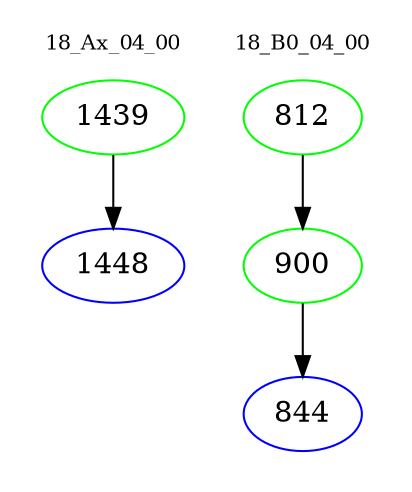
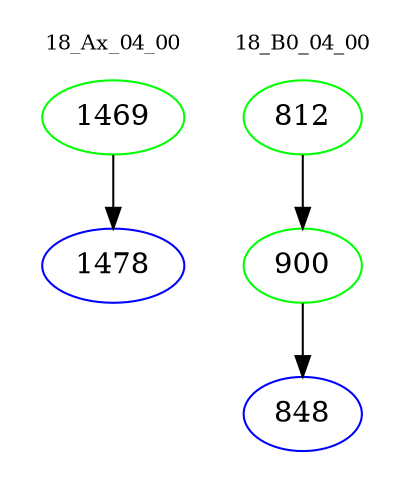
node "1439": label "1439" -> "1469"
node "1448": label "1448" -> "1478"
node "844": label "844" -> "848"
